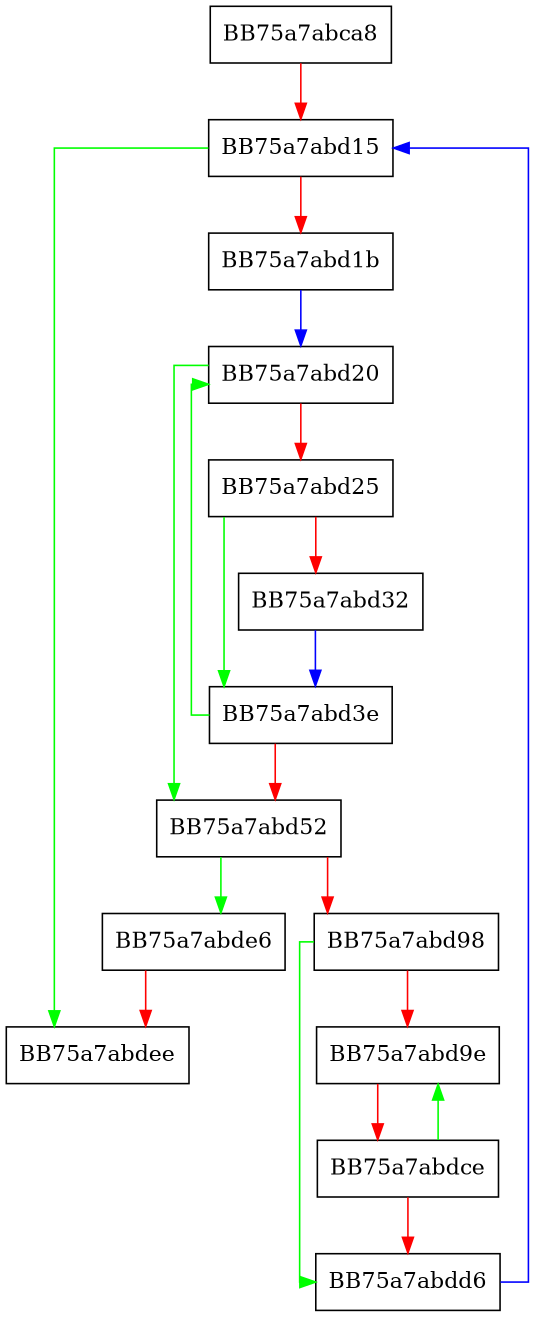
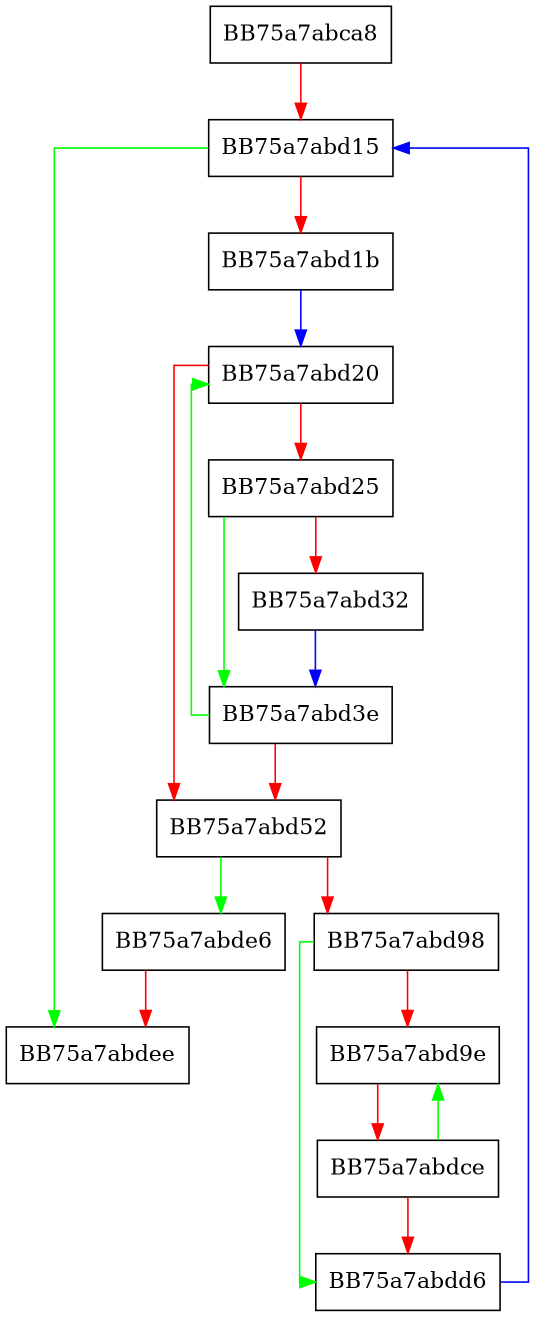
edge "BB75a7abd20" -> "BB75a7abd52": color green -> red
